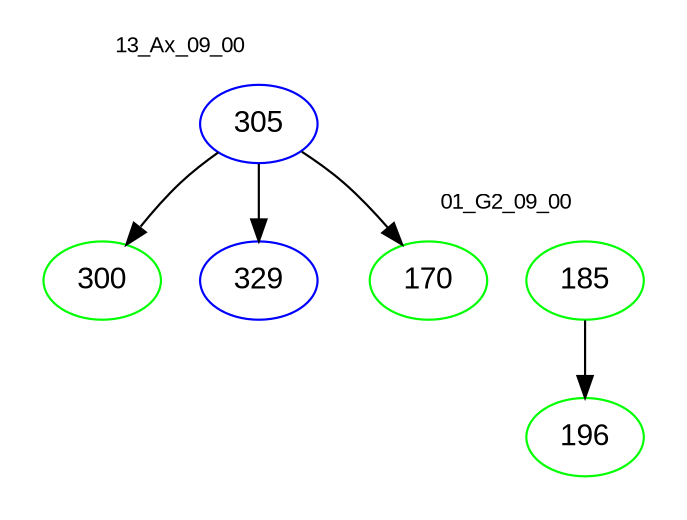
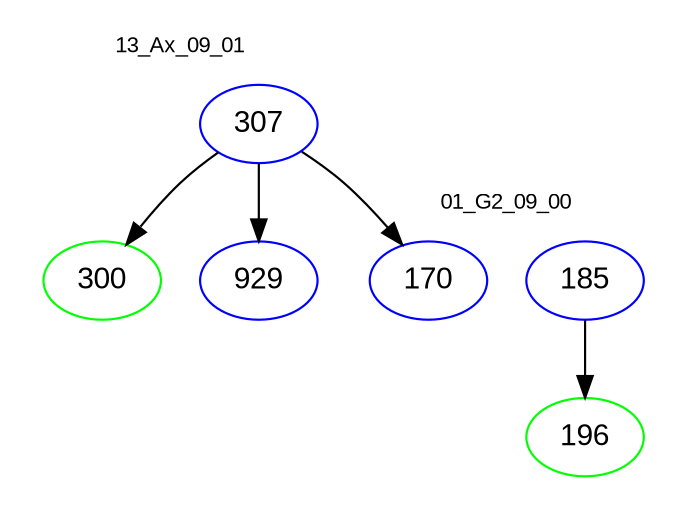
cluster "13_Ax_09_00": label "13_Ax_09_00" -> "13_Ax_09_01"
node "305": label "305" -> "307"
node "329": label "329" -> "929"
node "170": color green -> blue
node "185": color green -> blue
